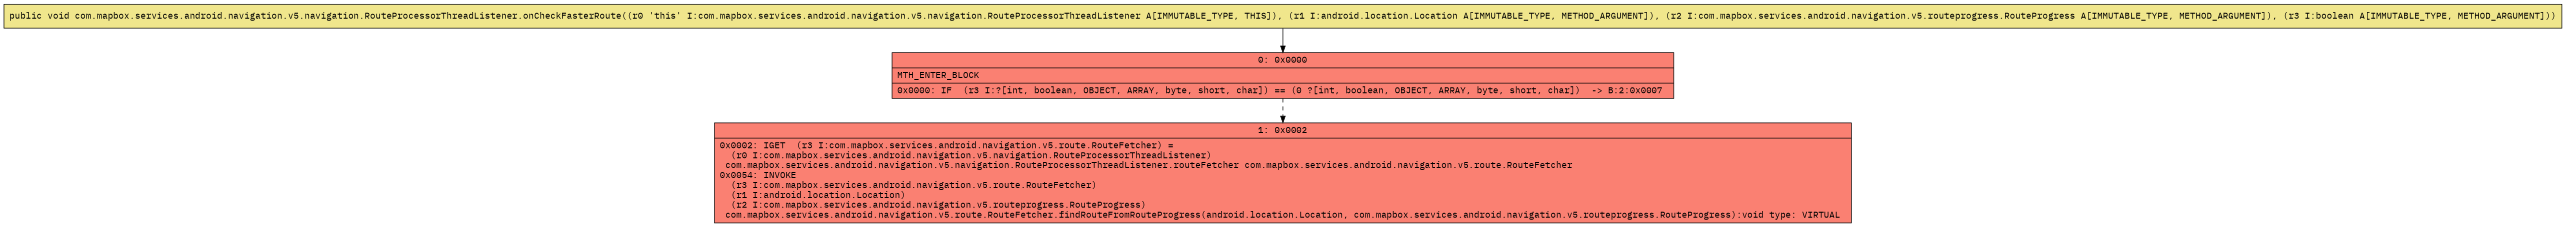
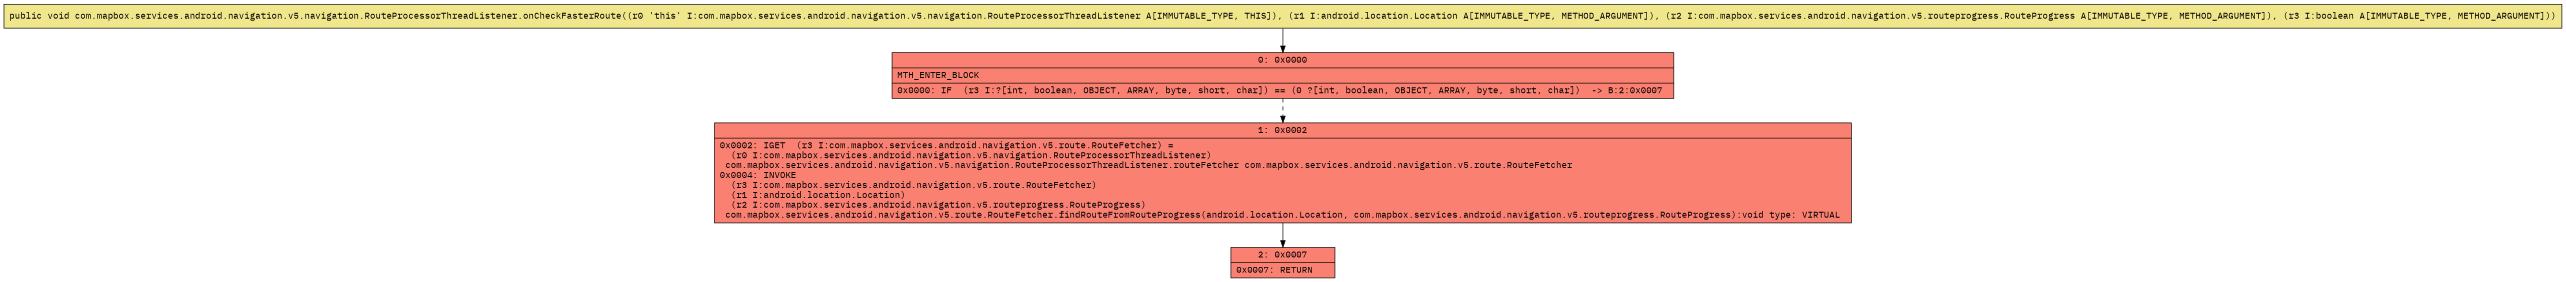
node "1: 0x0002": text "0x0054: INVOKE" -> "0x0004: INVOKE"
node "2: 0x0007": added
